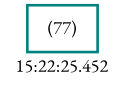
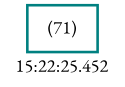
node "(77)": label "(77)" -> "(71)"
